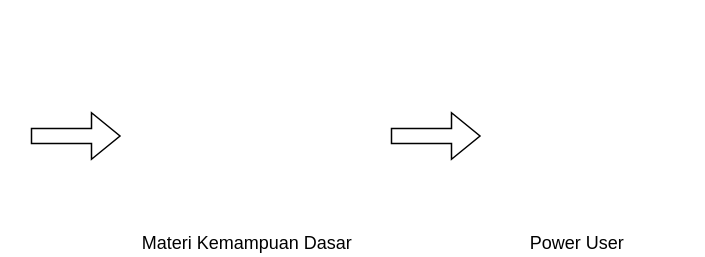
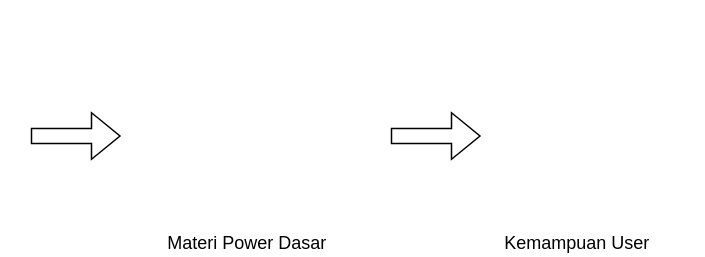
node "Materi Kemampuan Dasar": label "Materi Kemampuan Dasar" -> "Materi Power Dasar"
node "Power User": label "Power User" -> "Kemampuan User"
